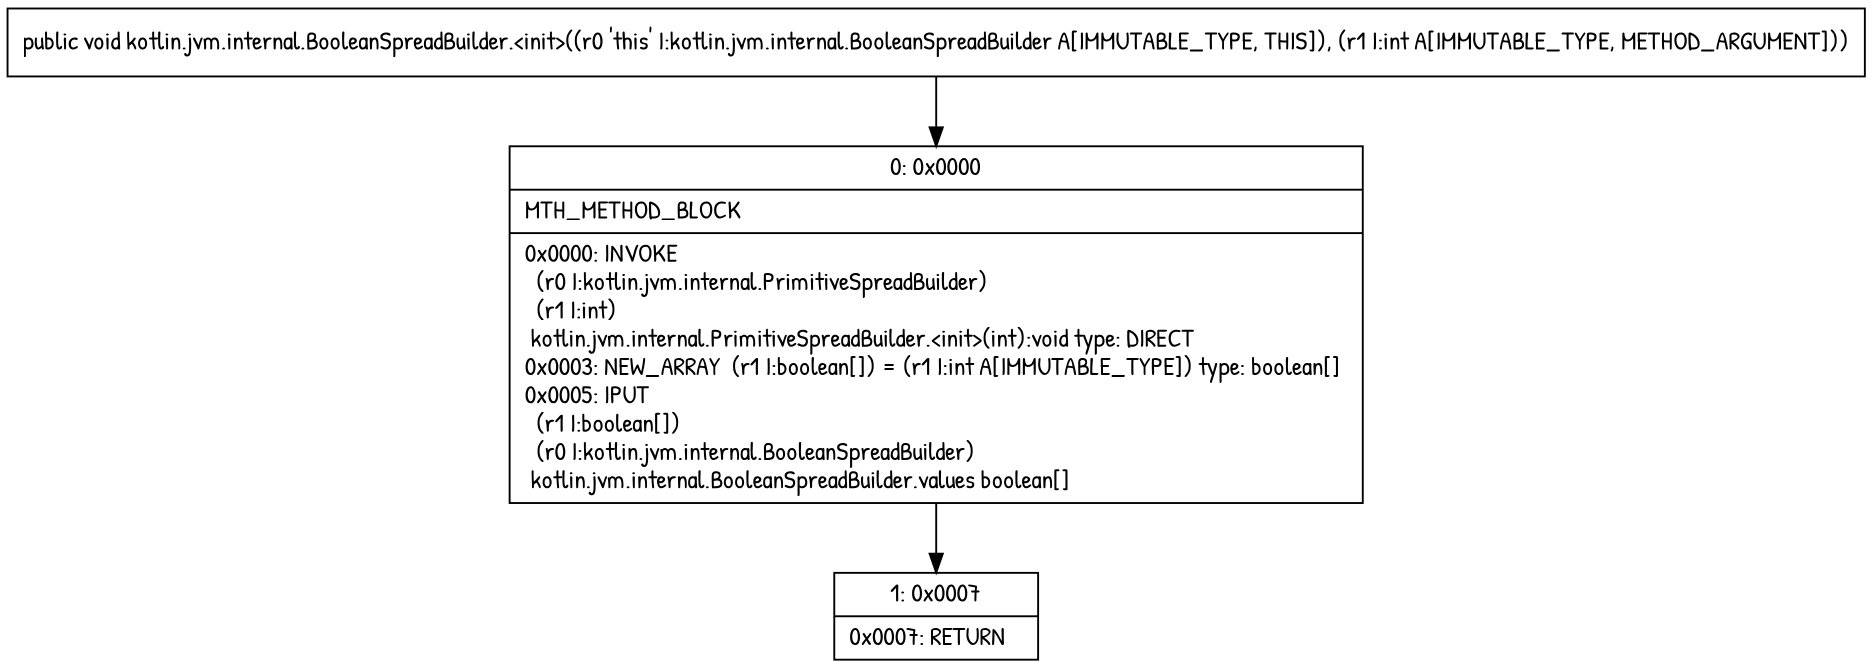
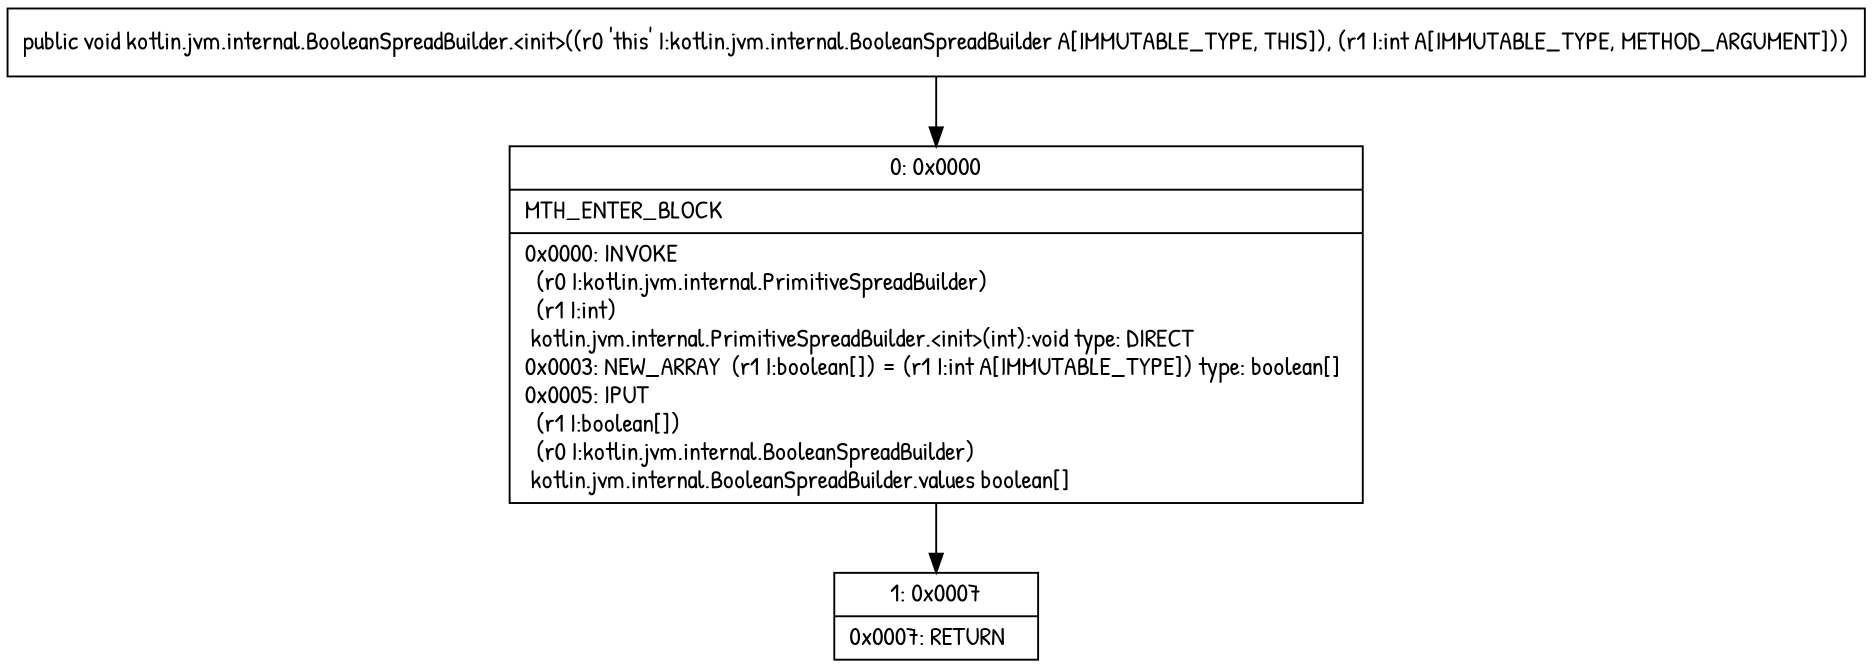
node "0: 0x0000": text "MTH_METHOD_BLOCK" -> "MTH_ENTER_BLOCK"
